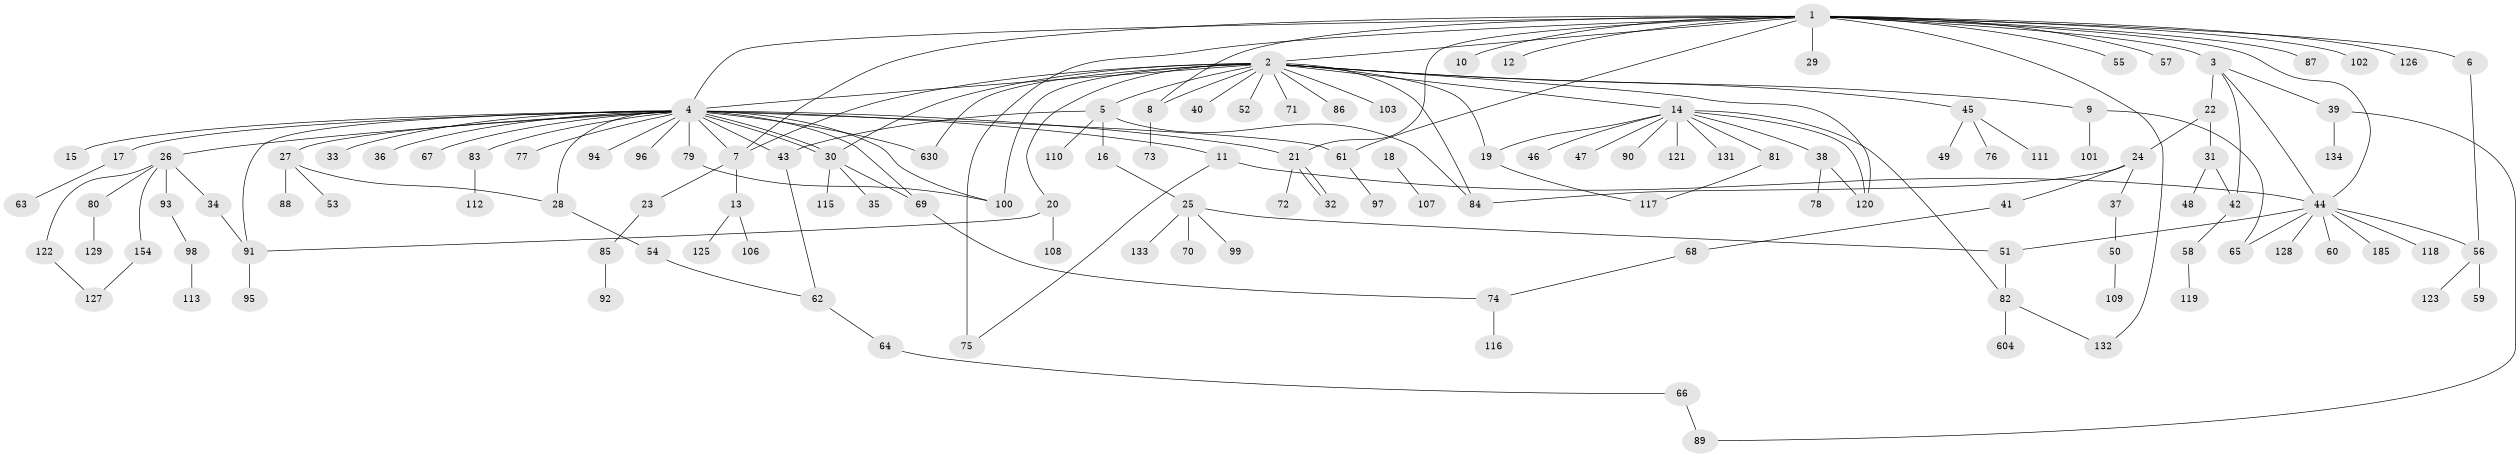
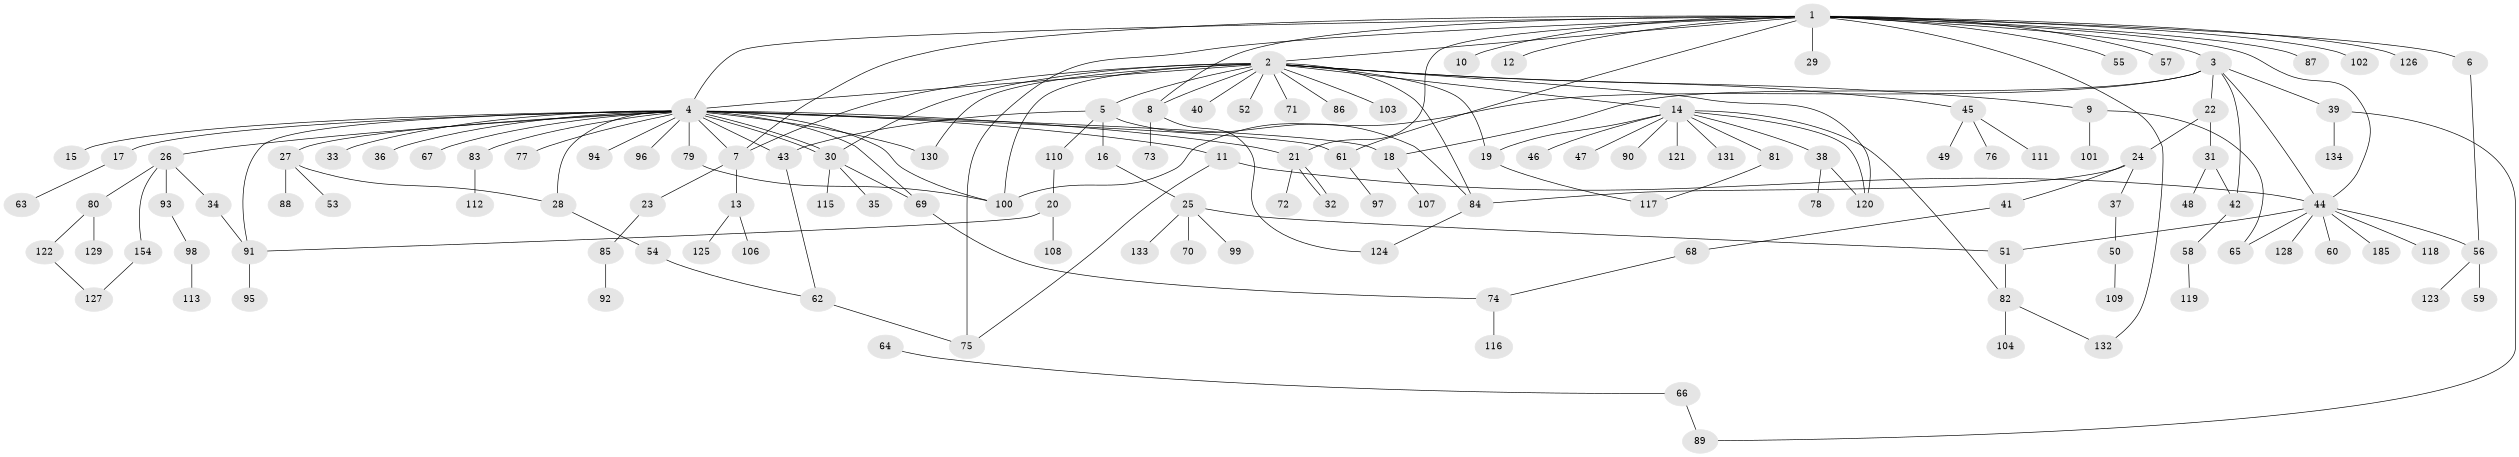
edge "2" -- "20": now "110" -- "20"
edge "3" -- "100": added
edge "3" -- "18": added
edge "4" -- "18": added
node "630": label "630" -> "130"
edge "26" -- "122": now "80" -- "122"
node "124": added
edge "62" -- "64": now "62" -- "75"
node "604": label "604" -> "104"
